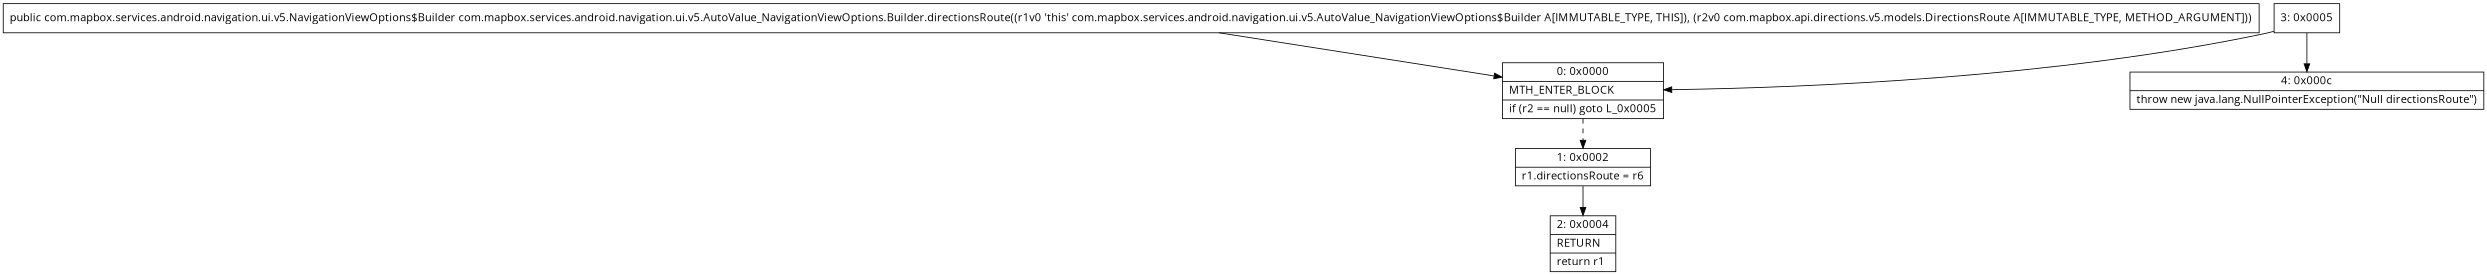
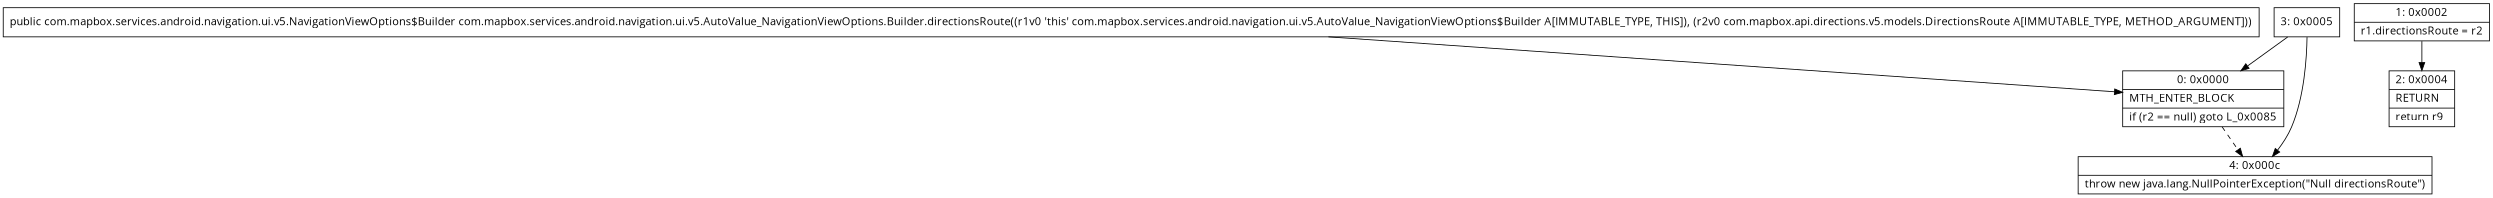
node "0: 0x0000": text "if (r2 == null) goto L_0x0005" -> "if (r2 == null) goto L_0x0085"
edge "0: 0x0000" -> "1: 0x0002": now "0: 0x0000" -> "4: 0x000c"
node "1: 0x0002": text "r1.directionsRoute = r6" -> "r1.directionsRoute = r2"
node "2: 0x0004": text "return r1" -> "return r9"
